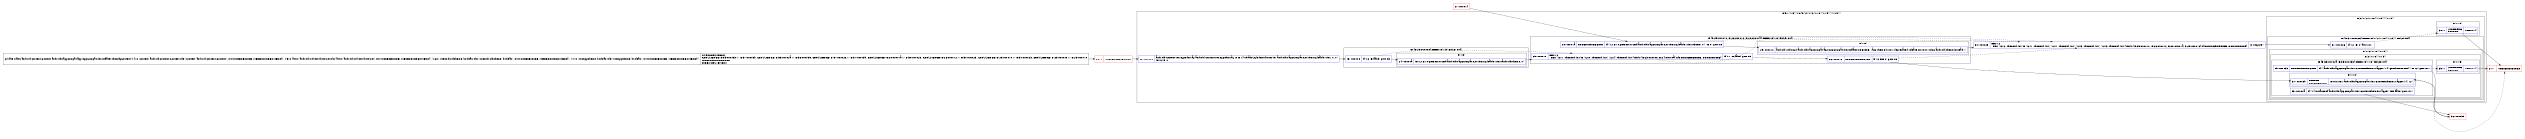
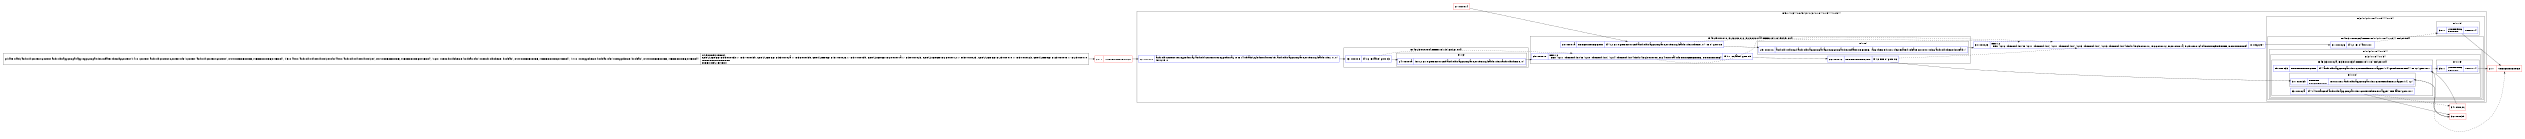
node "34: 0x002c": added
